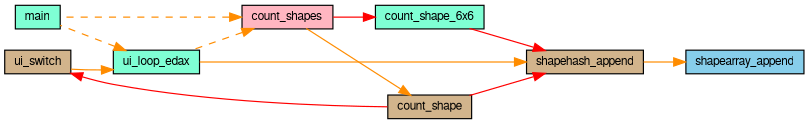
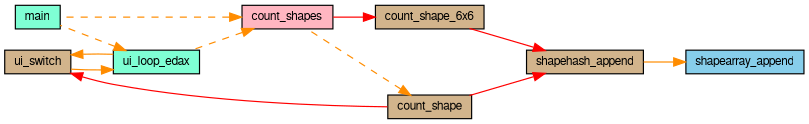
node "count_shape_6x6": fillcolor aquamarine -> tan
edge "count_shapes" -> "count_shape": style solid -> dashed
edge "ui_loop_edax" -> "shapehash_append": now "ui_loop_edax" -> "ui_switch"
